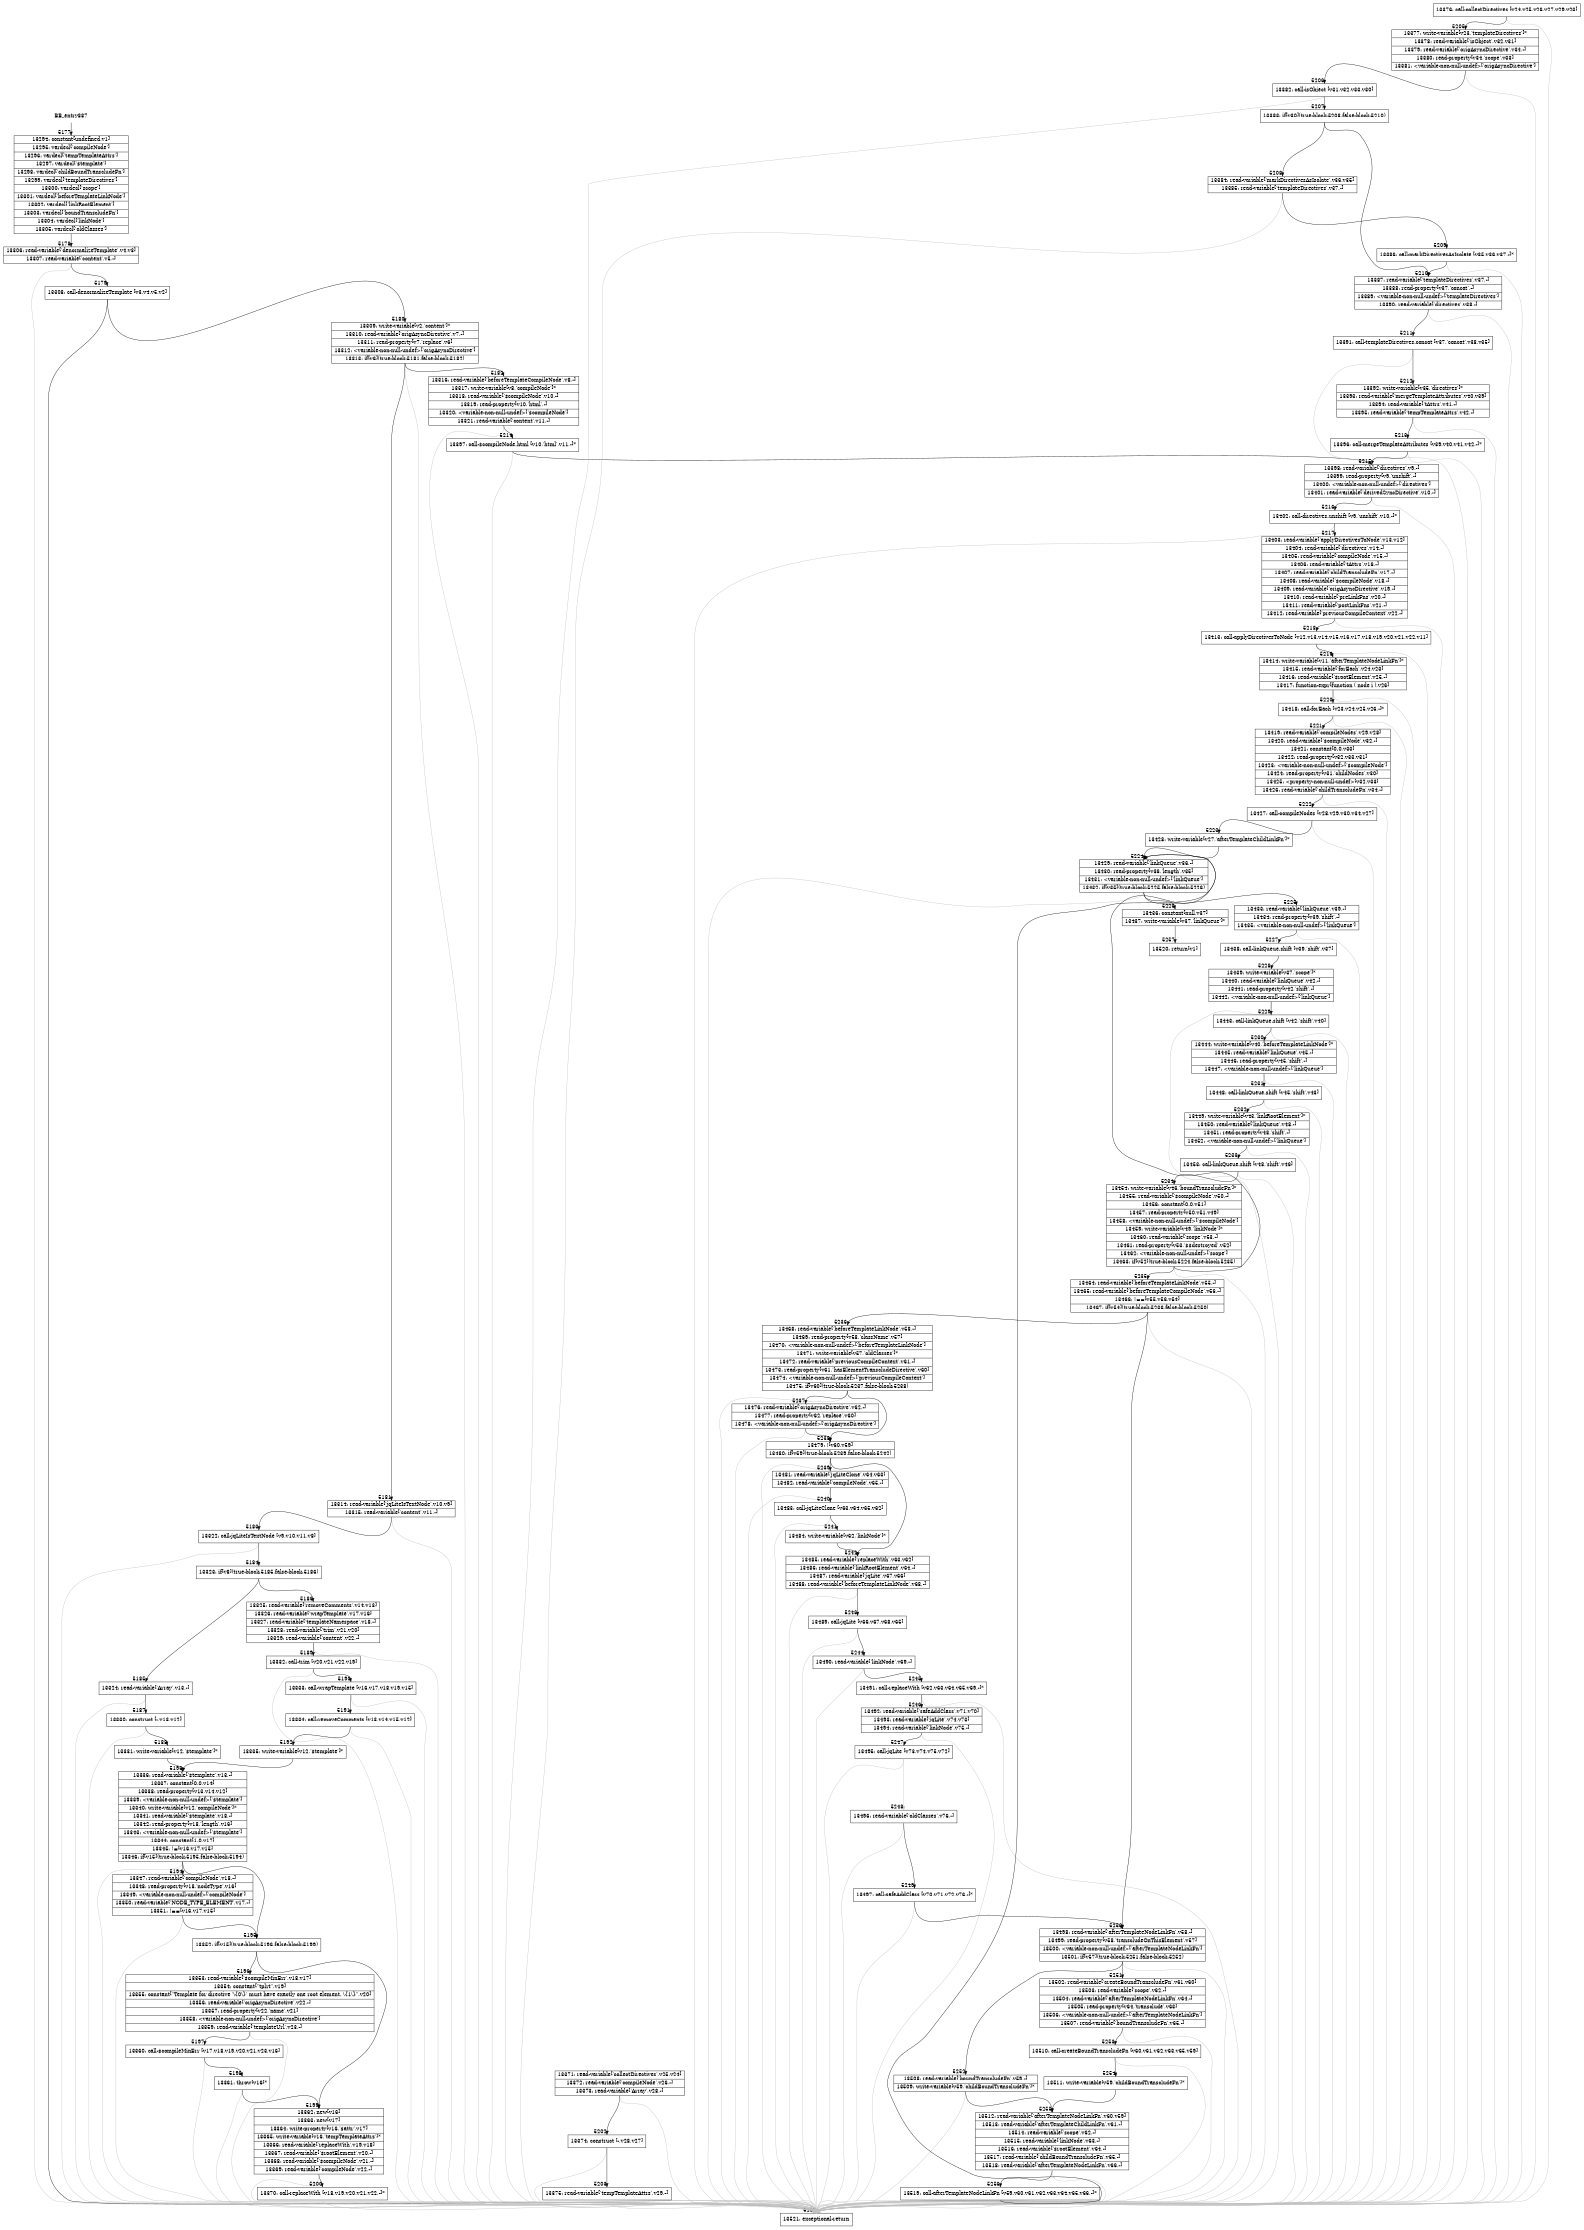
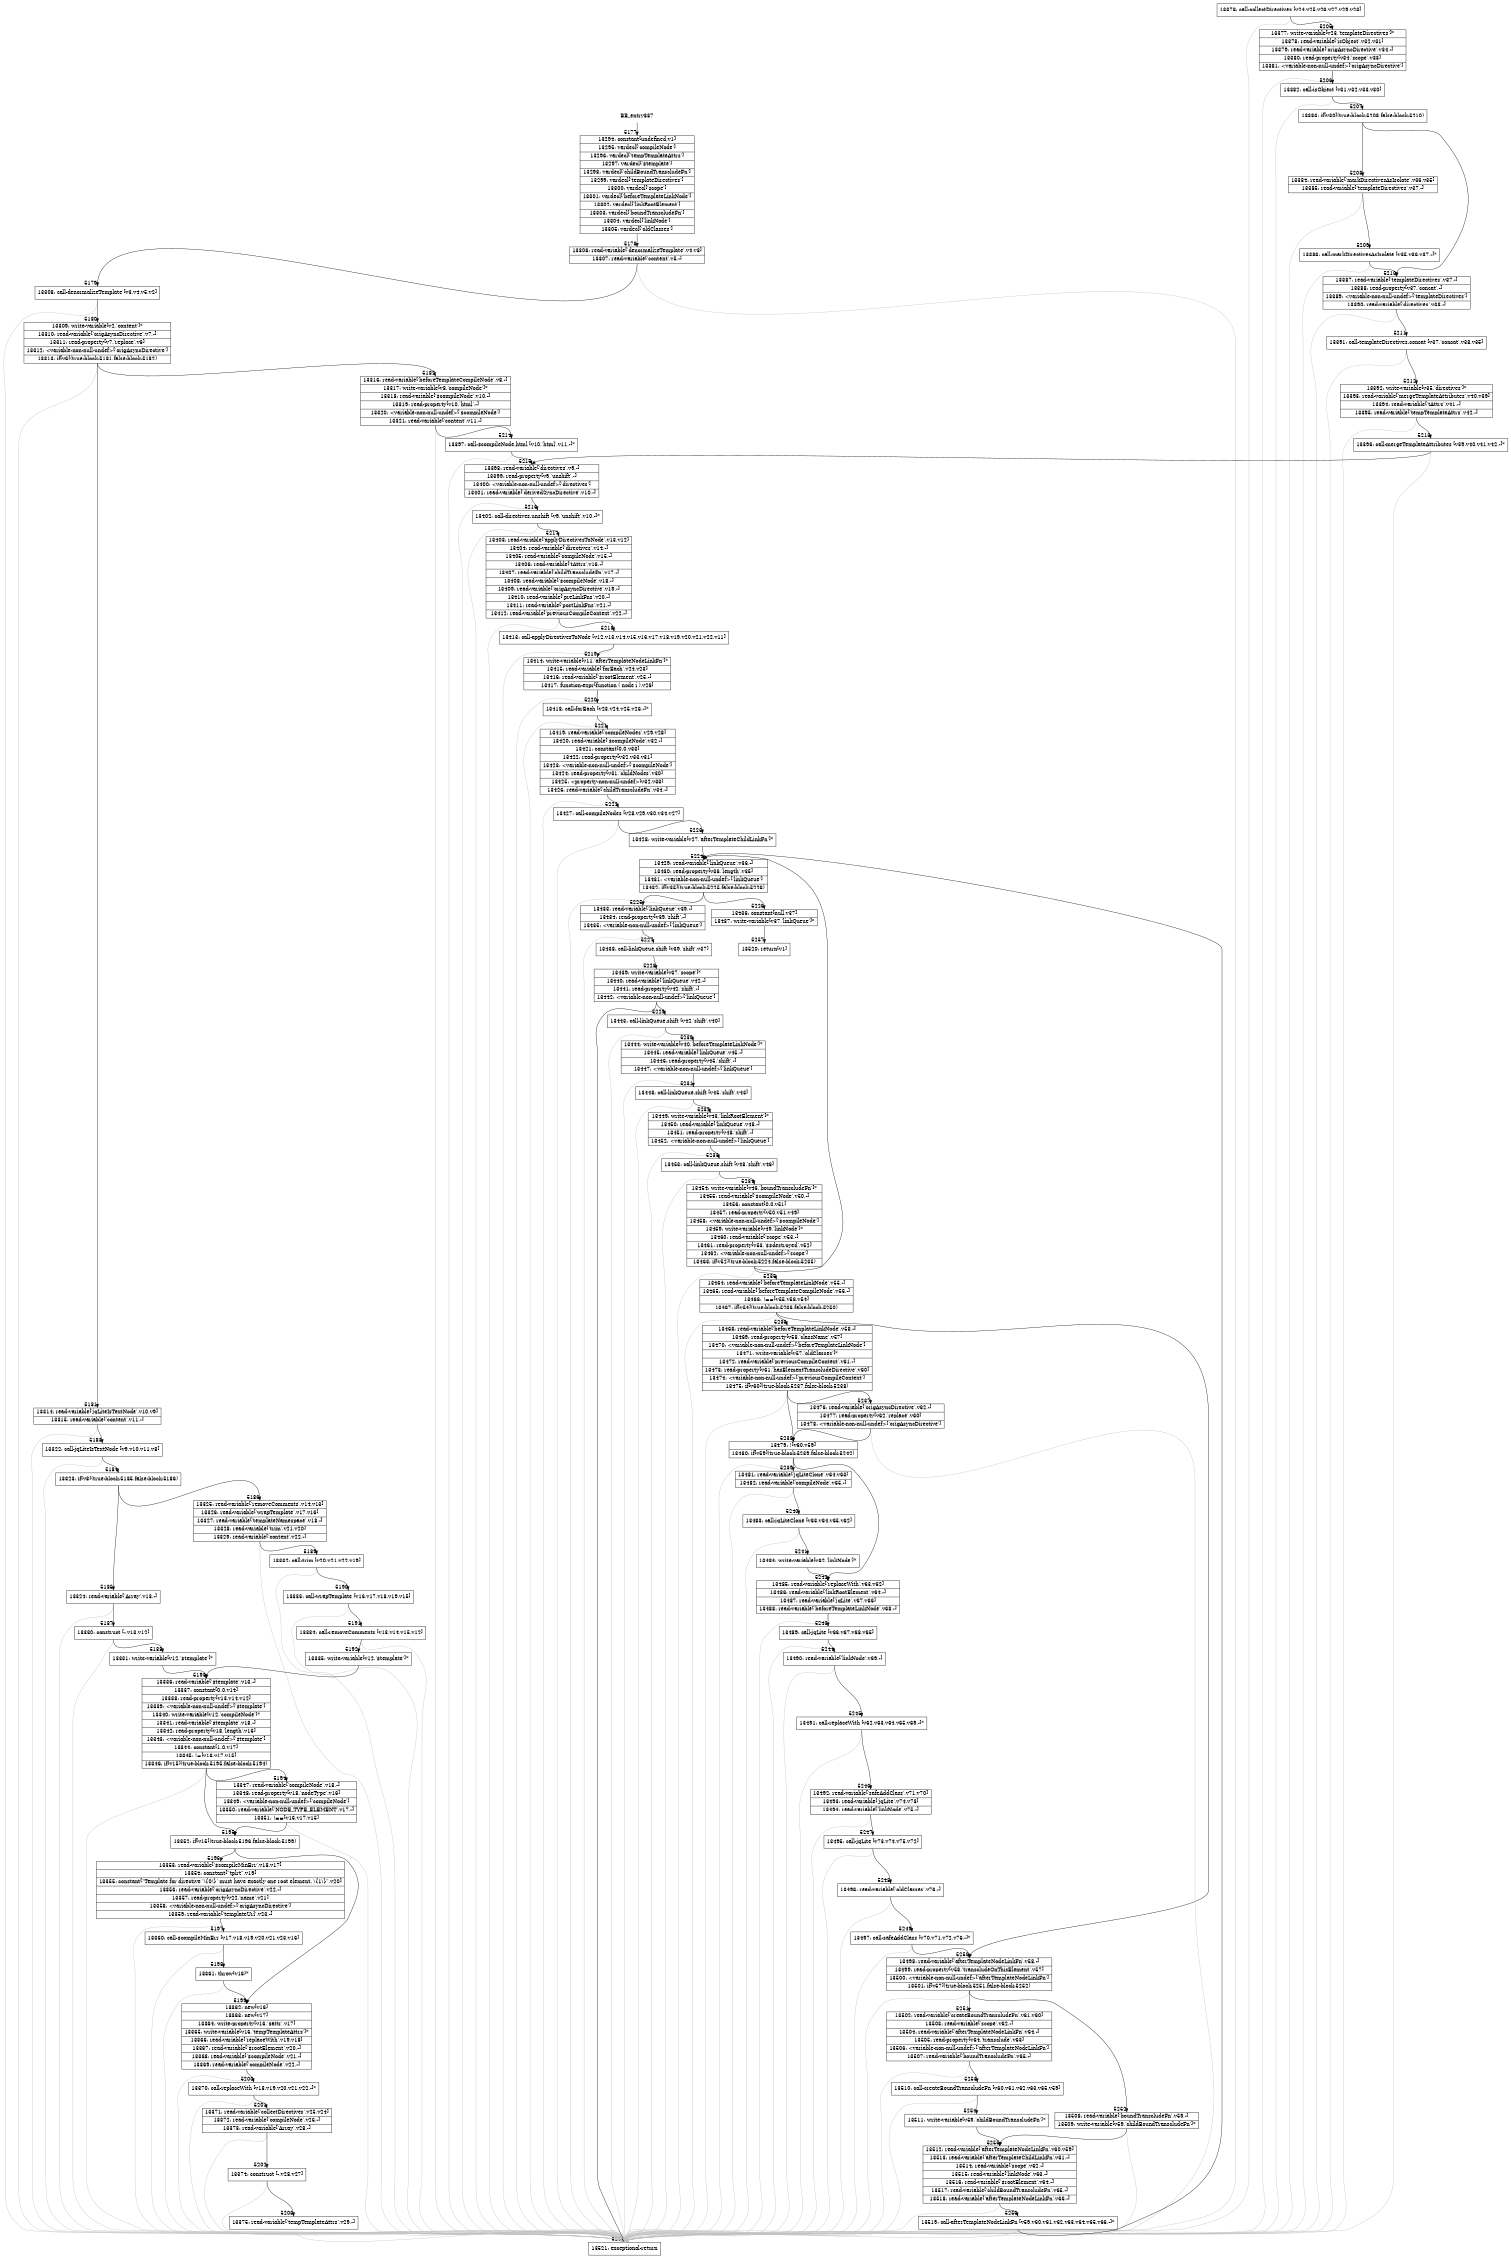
edge "13308: call-denormalizeTemplate [v3,v4,v5,v2]" -> "13521: exceptional-return": color black -> gray
edge "13439: write-variable[v37,'scope']*" -> "13521: exceptional-return": color gray -> black
edge "13495: call-jqLite [v73,v74,v75,v72]" -> "13496: read-variable['oldClasses',v76,-]": color gray -> black
edge "13370: call-replaceWith [v18,v19,v20,v21,v22,-]*" -> "13371: read-variable['collectDirectives',v25,v24]": added
